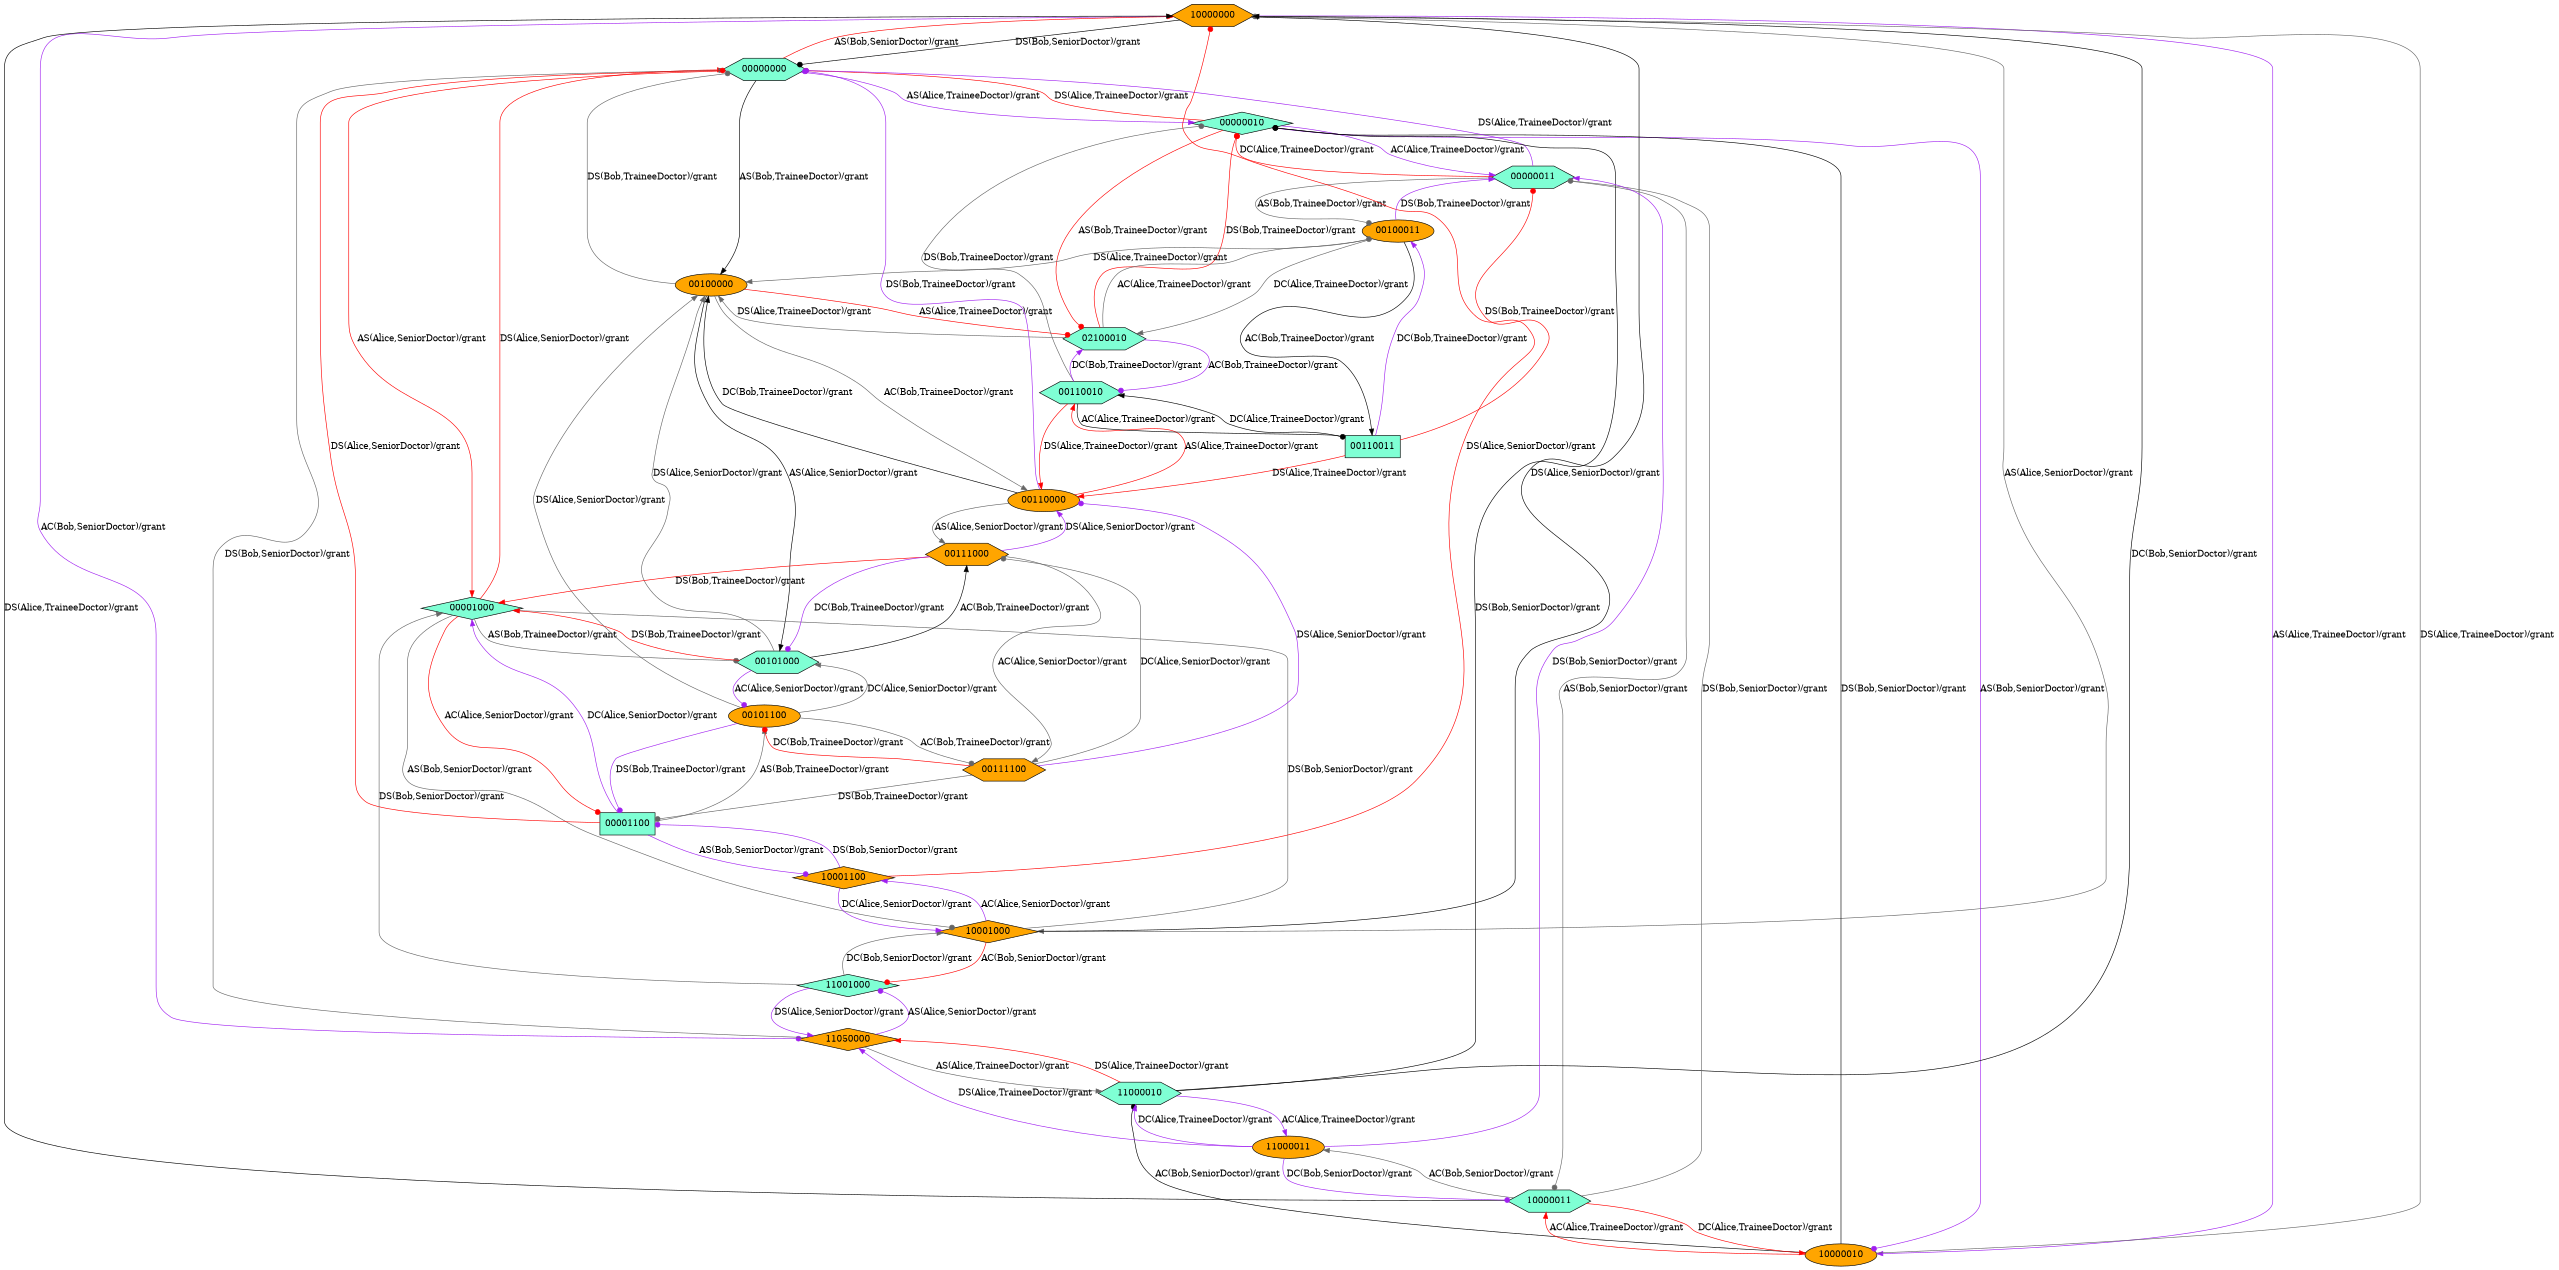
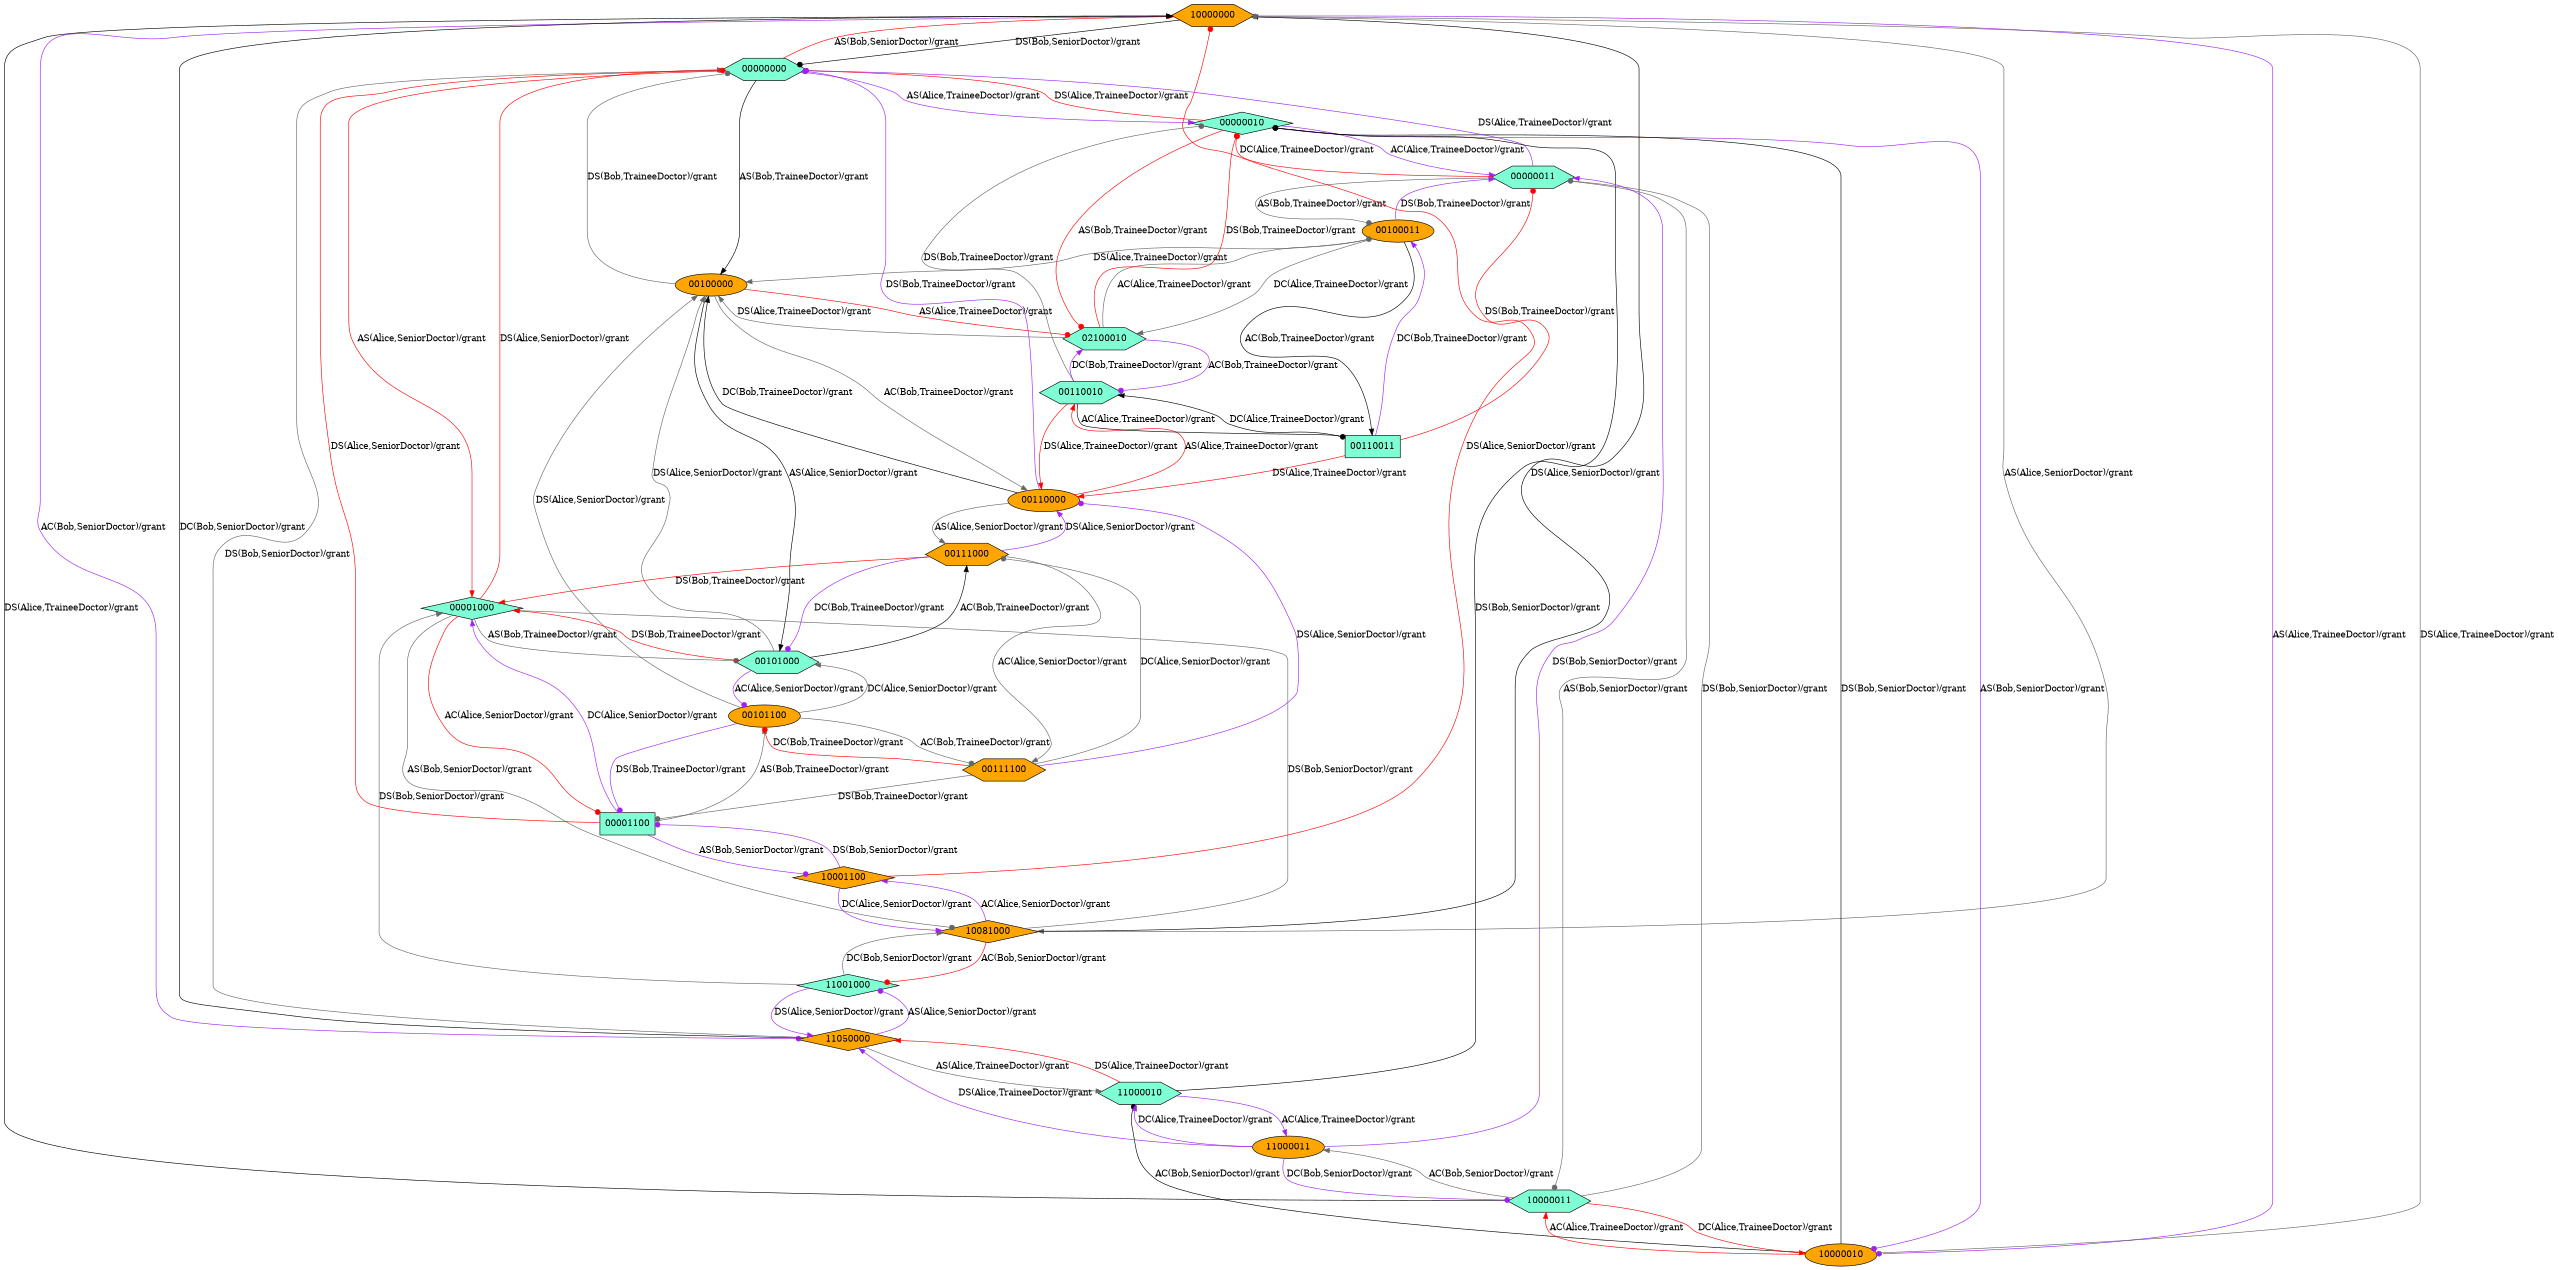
edge "10000000" -> "10000010": arrowhead normal -> dot
edge "11000010" -> "10000000": now "11050000" -> "10000000"
node "10001000": label "10001000" -> "10081000"
